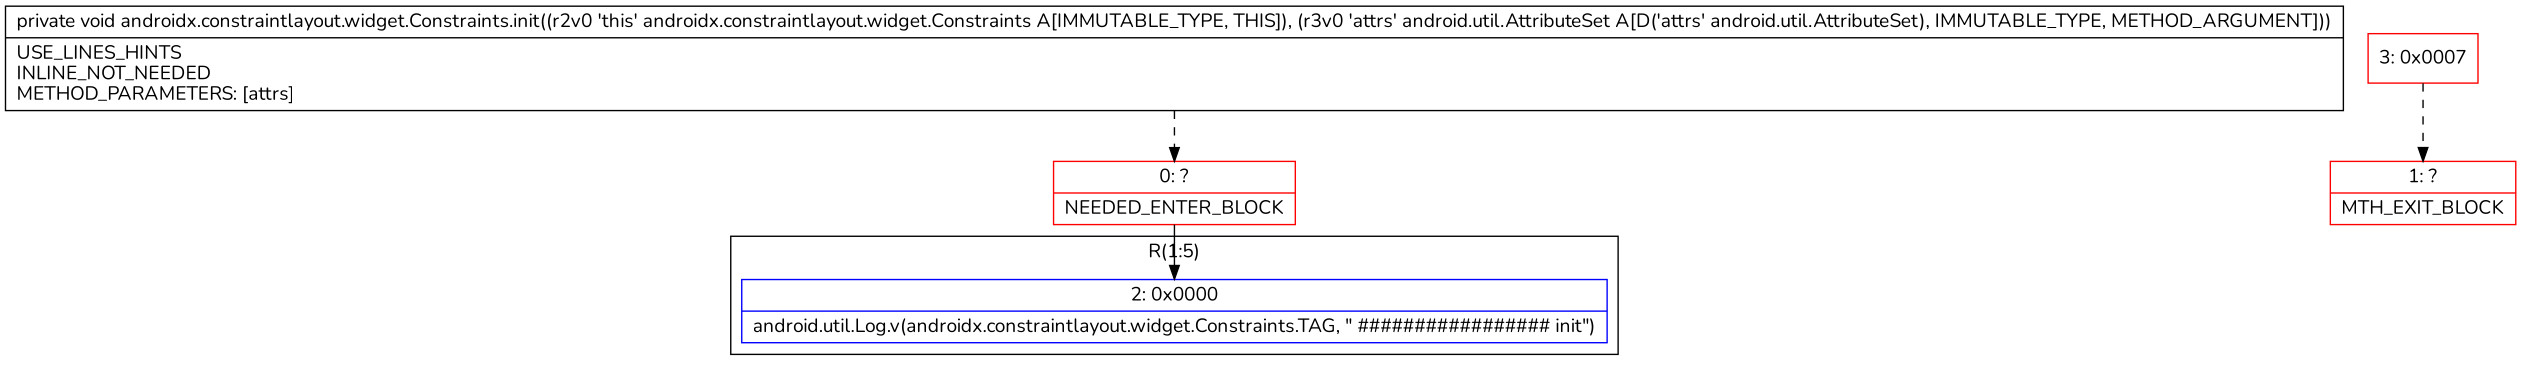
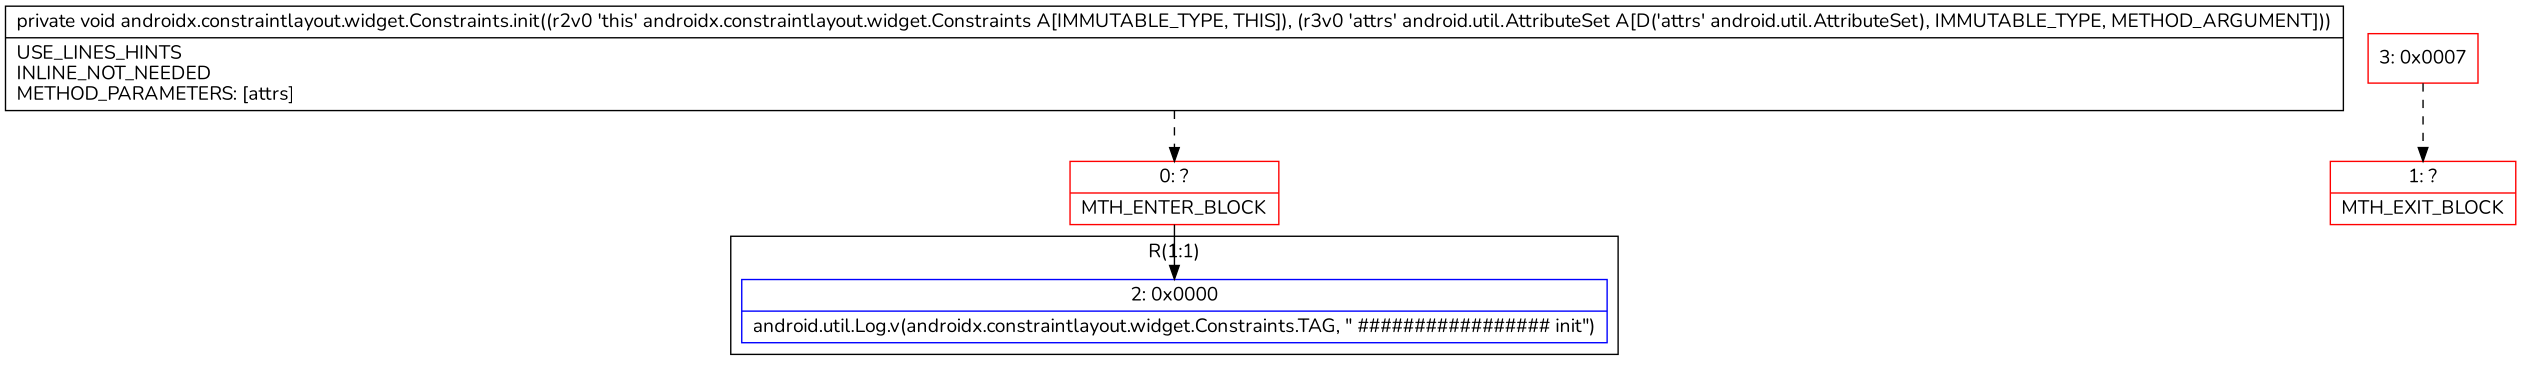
node "0: ?": text "NEEDED_ENTER_BLOCK" -> "MTH_ENTER_BLOCK"
cluster "R(1:5)": label "R(1:5)" -> "R(1:1)"
